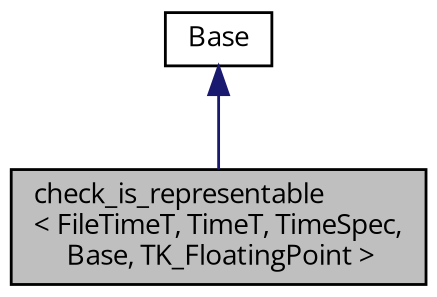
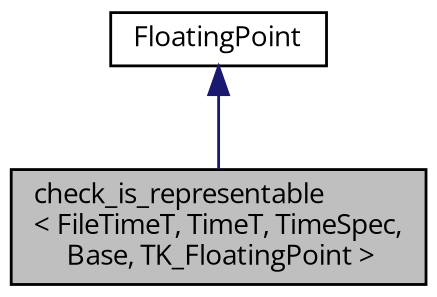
node "Base": label "Base" -> "FloatingPoint"
